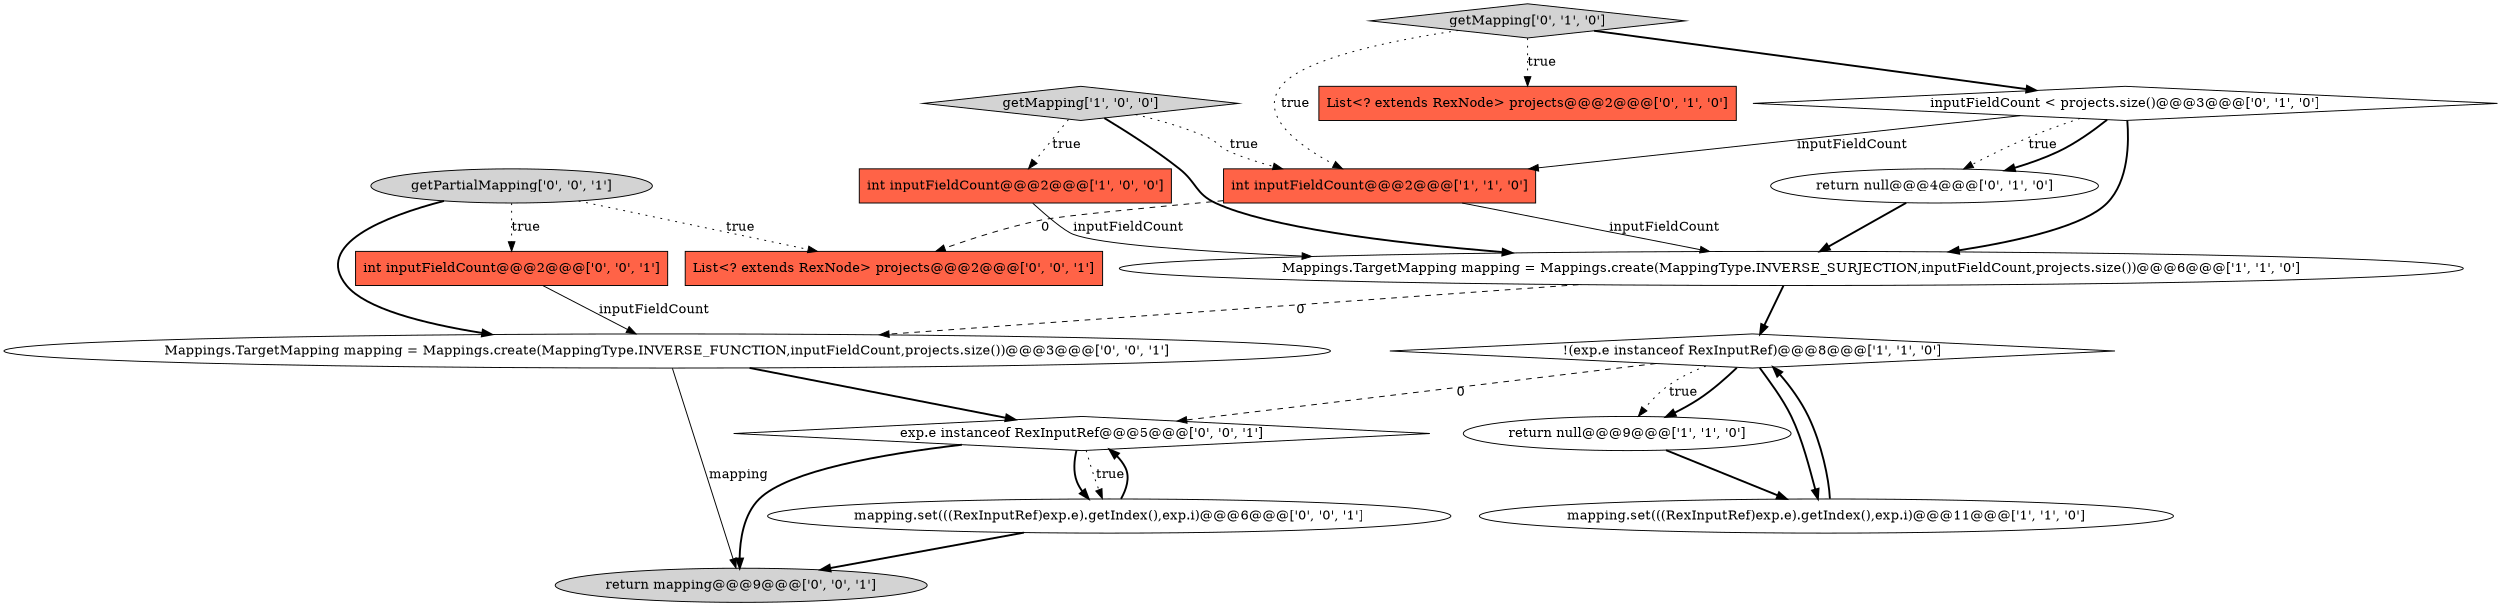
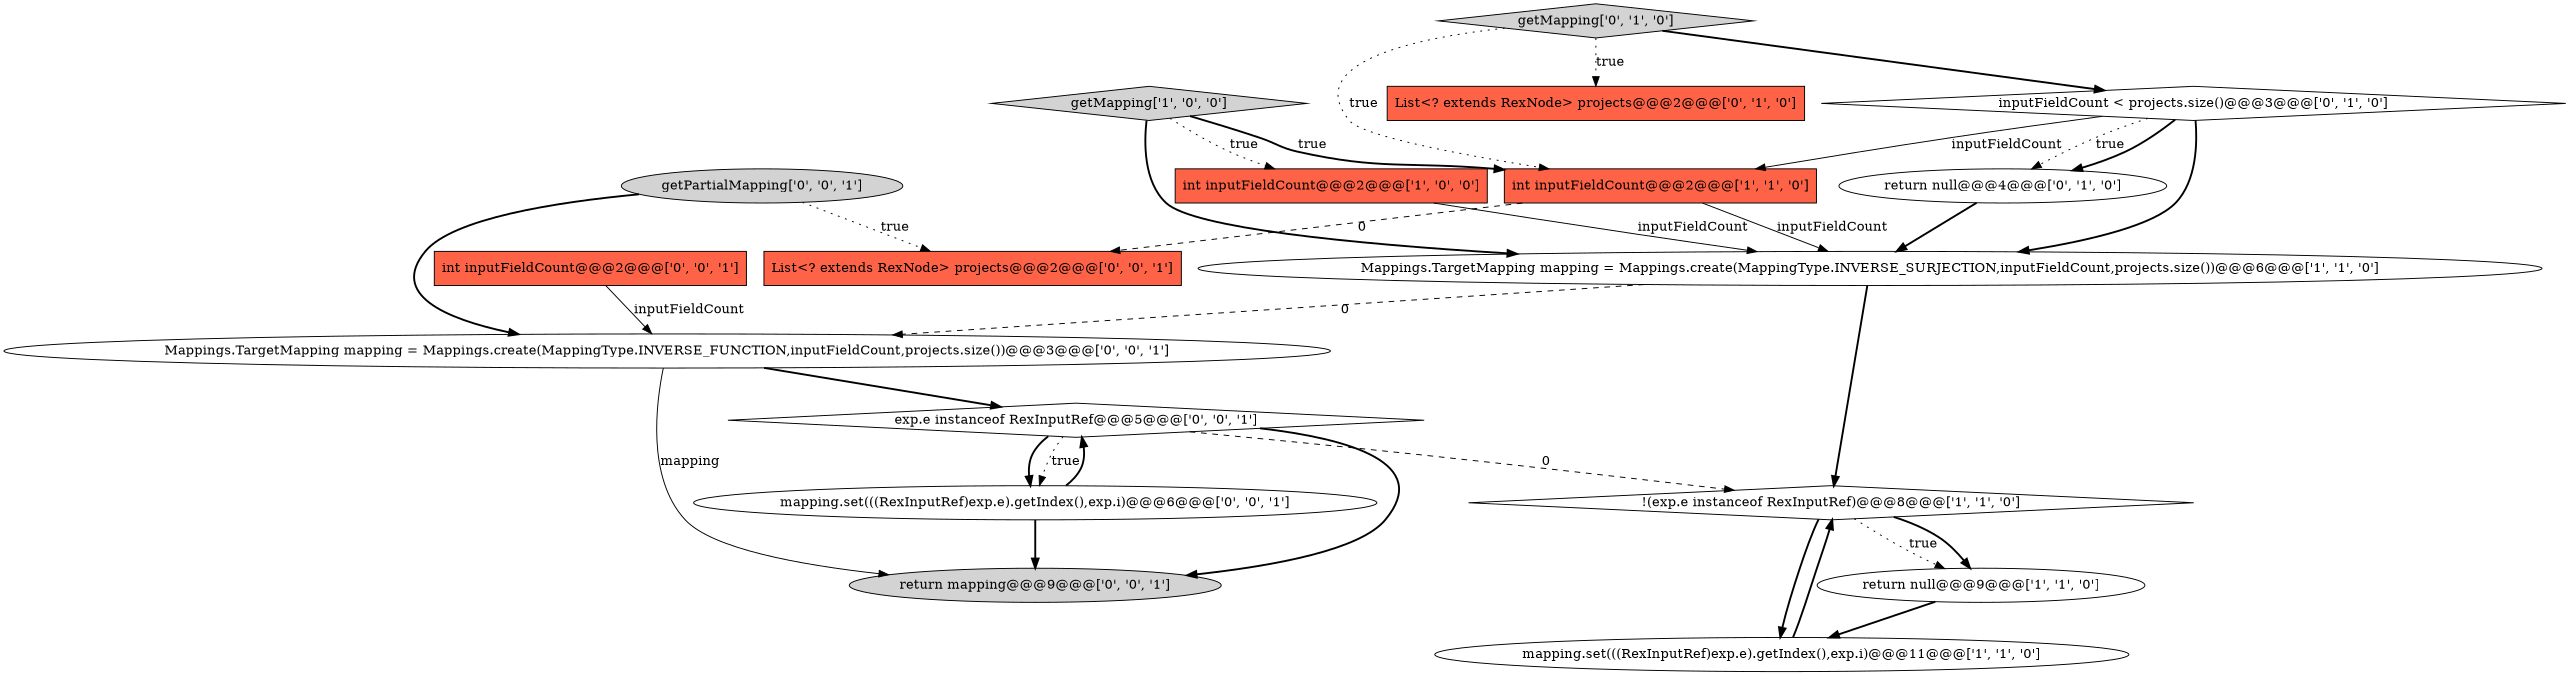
edge "getMapping['1', '0', '0']" -> "int inputFieldCount@@@2@@@['1', '1', '0']": style dotted -> bold
edge "getPartialMapping['0', '0', '1']" -> "int inputFieldCount@@@2@@@['0', '0', '1']": removed, label "true"
edge "!(exp.e instanceof RexInputRef)@@@8@@@['1', '1', '0']" -> "exp.e instanceof RexInputRef@@@5@@@['0', '0', '1']": reversed
